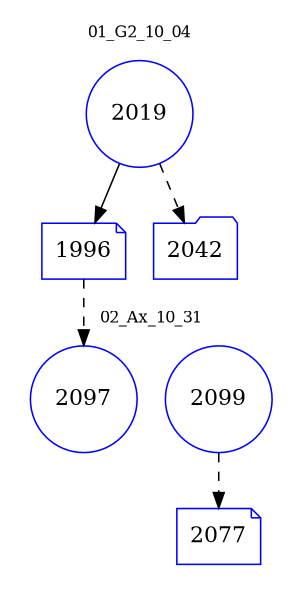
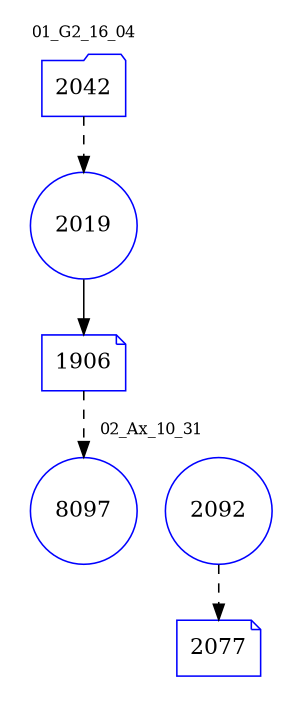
cluster "01_G2_10_04": label "01_G2_10_04" -> "01_G2_16_04"
edge "2019" -> "2042": reversed
node "1996": label "1996" -> "1906"
node "2097": label "2097" -> "8097"
node "2099": label "2099" -> "2092"
